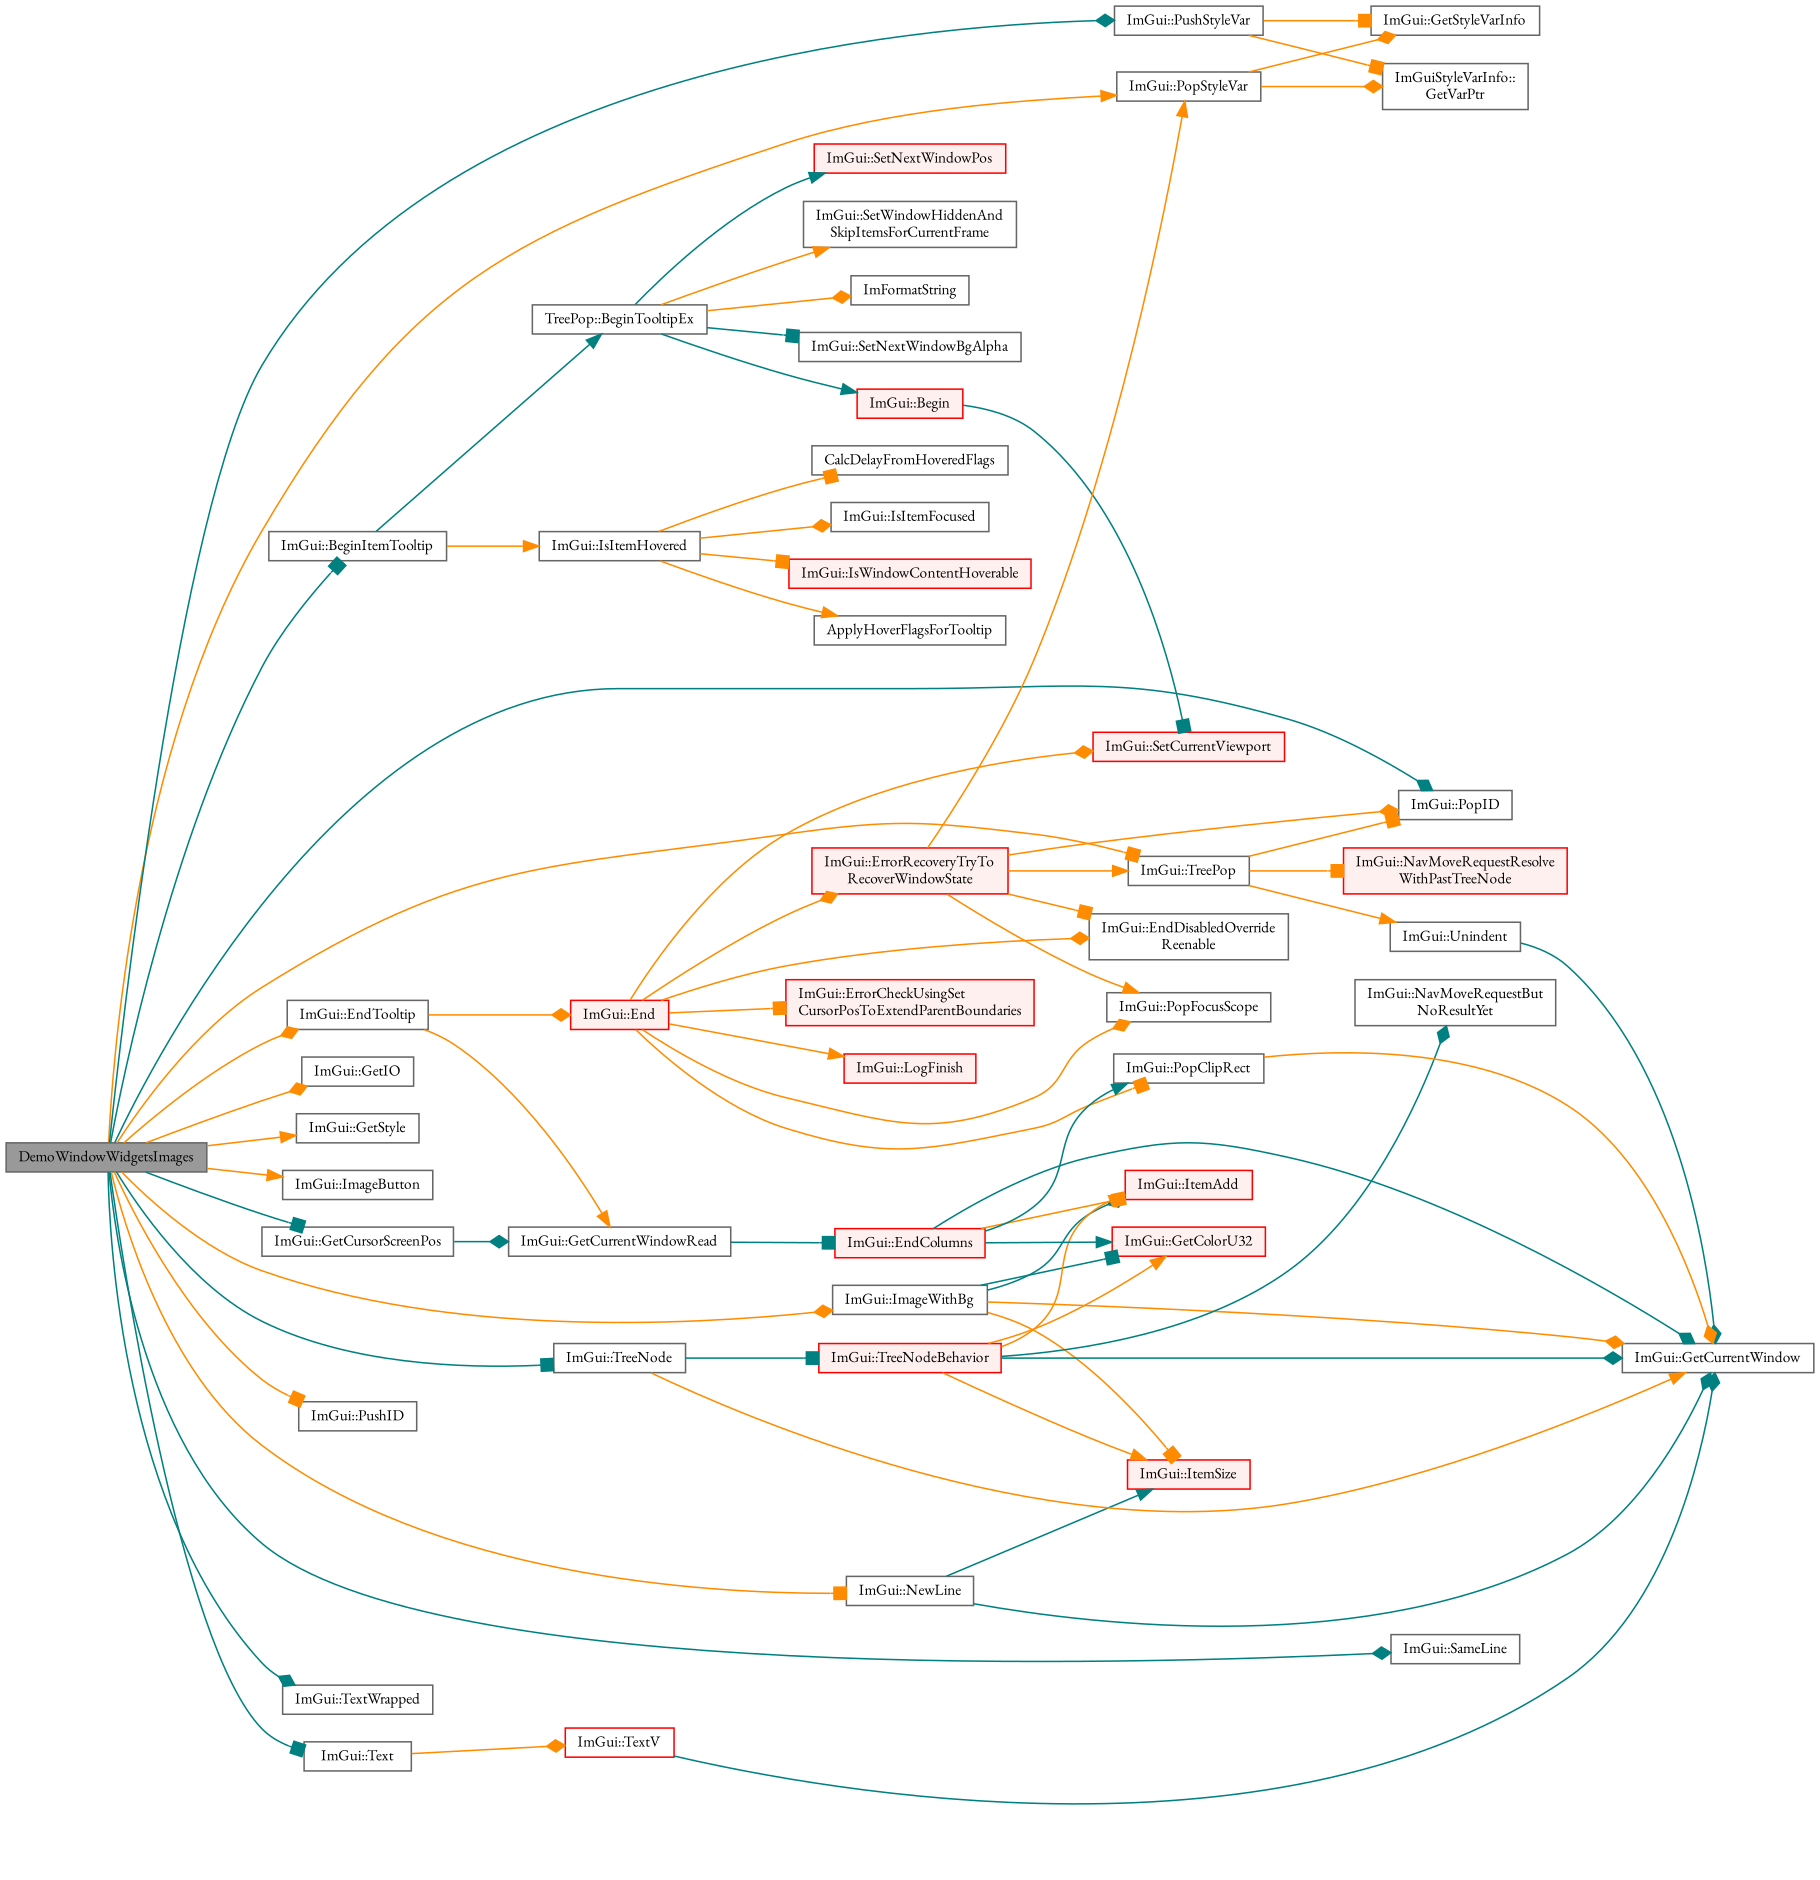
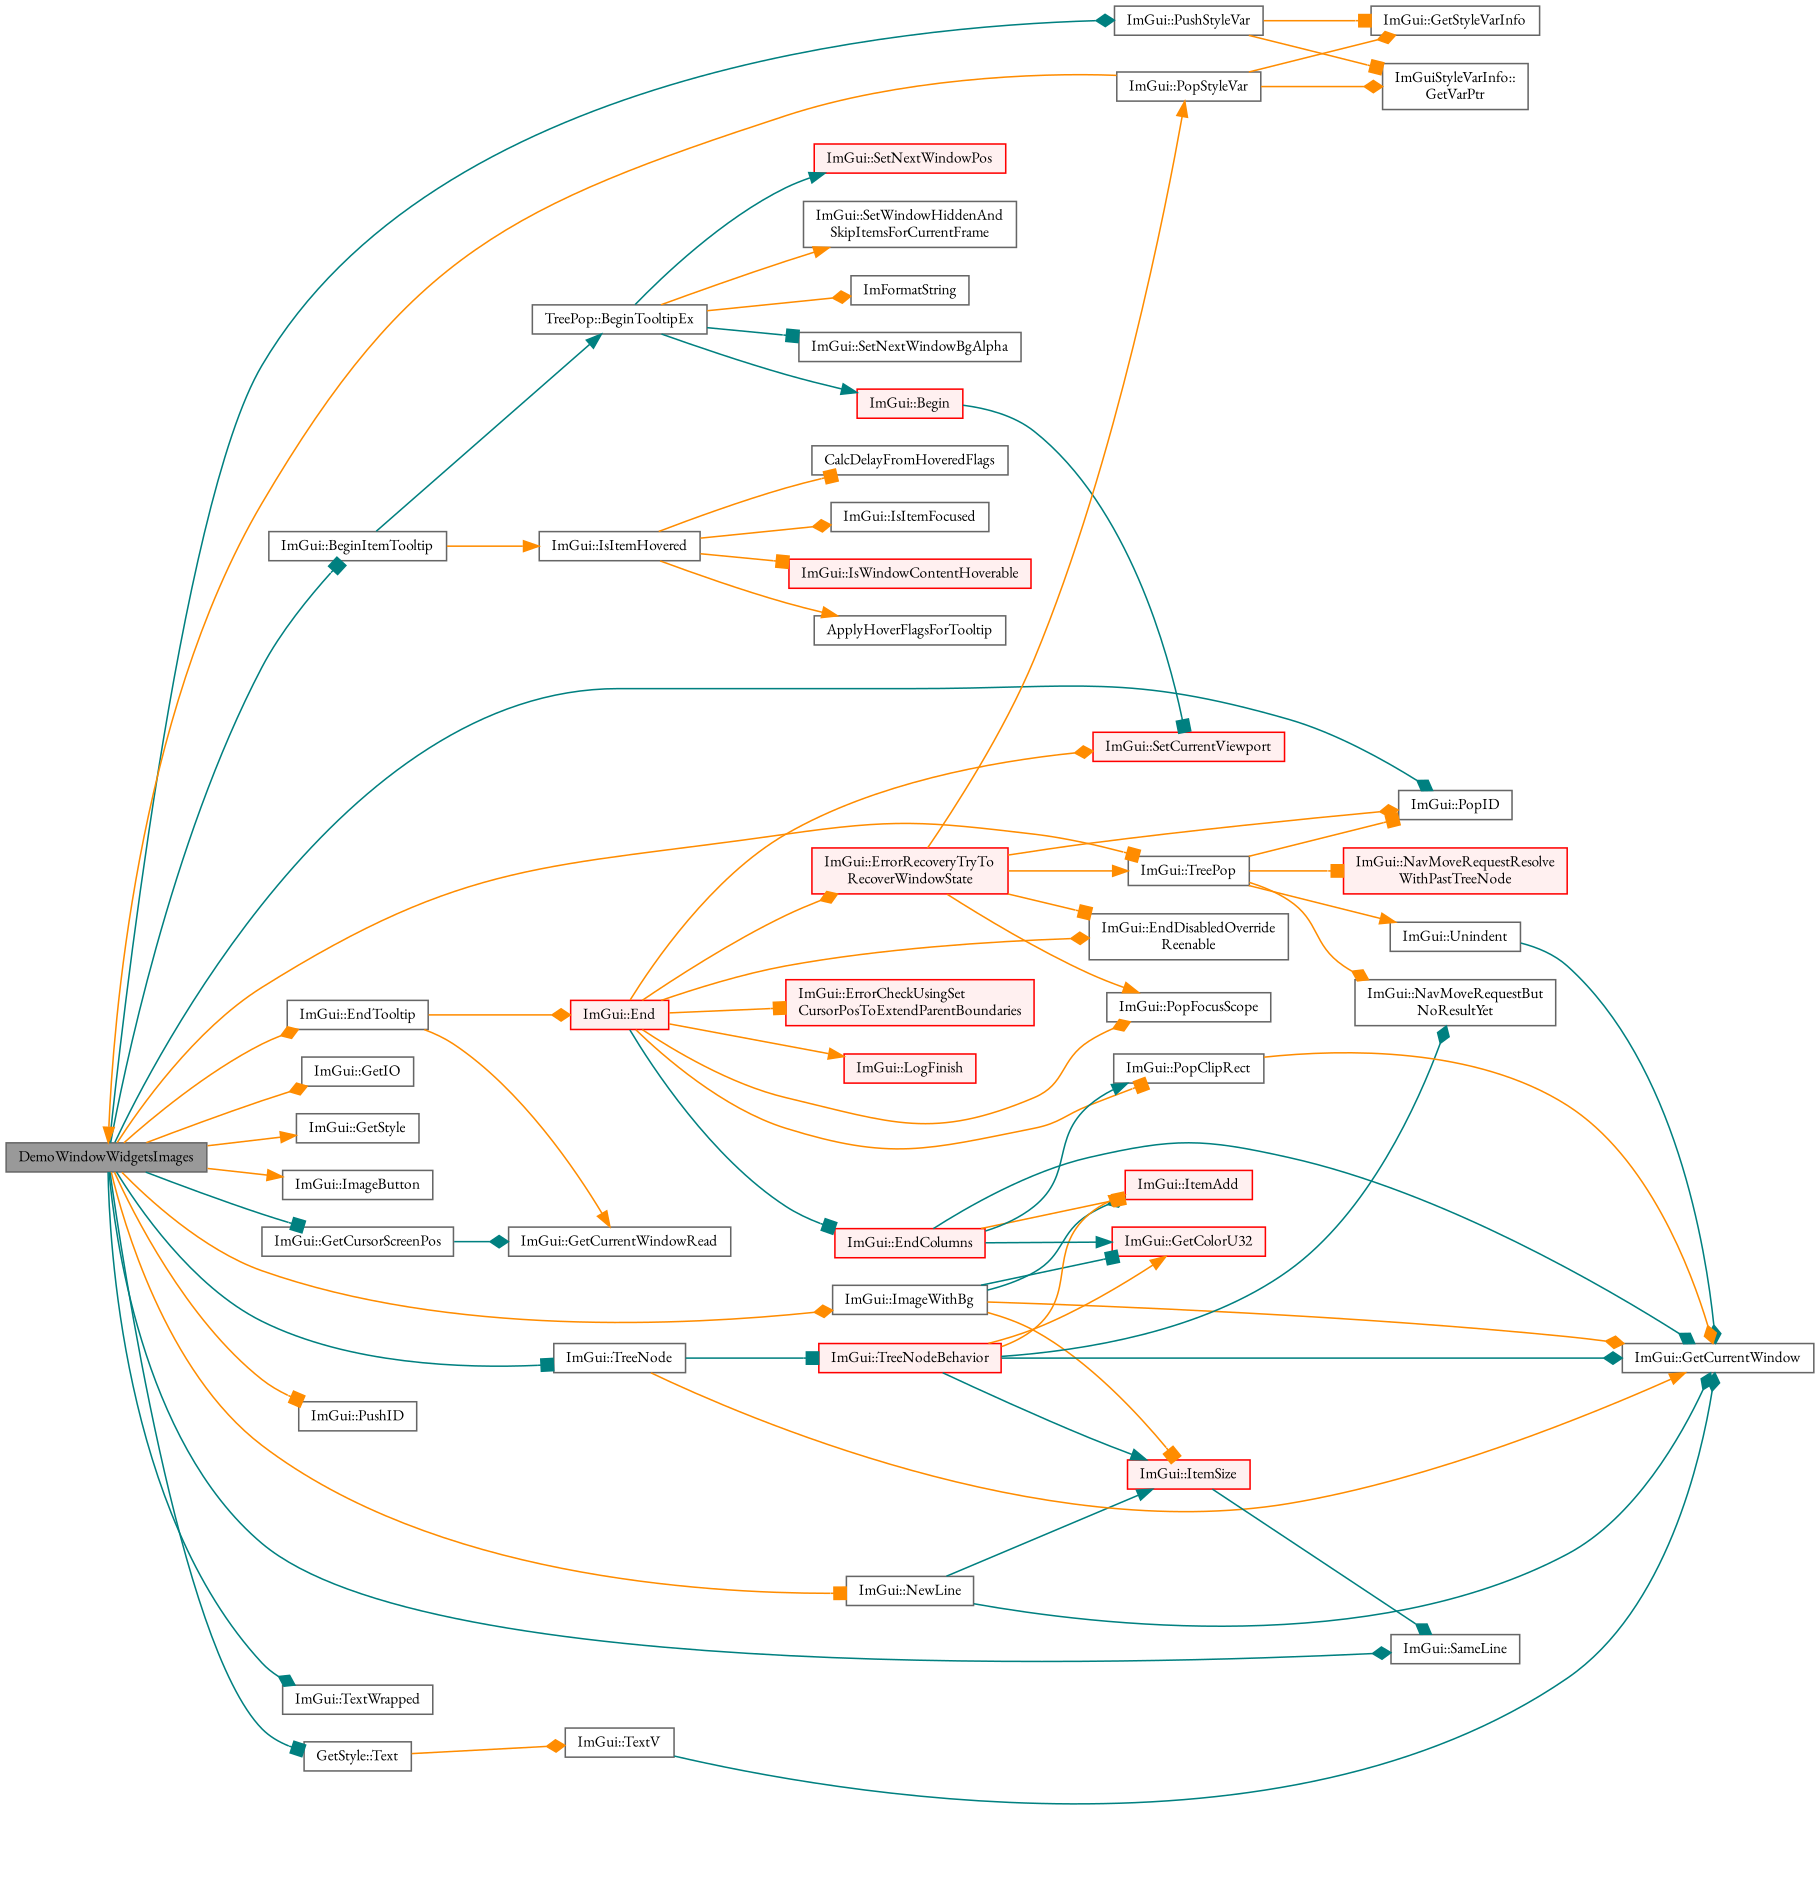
edge "DemoWindowWidgetsImages" -> "ImGui::PopStyleVar": reversed
edge "ImGui::TreePop" -> "ImGui::NavMoveRequestBut NoResultYet": added
edge "ImGui::GetCurrentWindowRead" -> "ImGui::EndColumns": now "ImGui::End" -> "ImGui::EndColumns"
edge "ImGui::TreeNodeBehavior" -> "ImGui::ItemSize": color darkorange -> teal
edge "ImGui::ItemSize" -> "ImGui::SameLine": added
node "ImGui::TextV": color red -> grey40
node "ImGui::Text": label "ImGui::Text" -> "GetStyle::Text"
